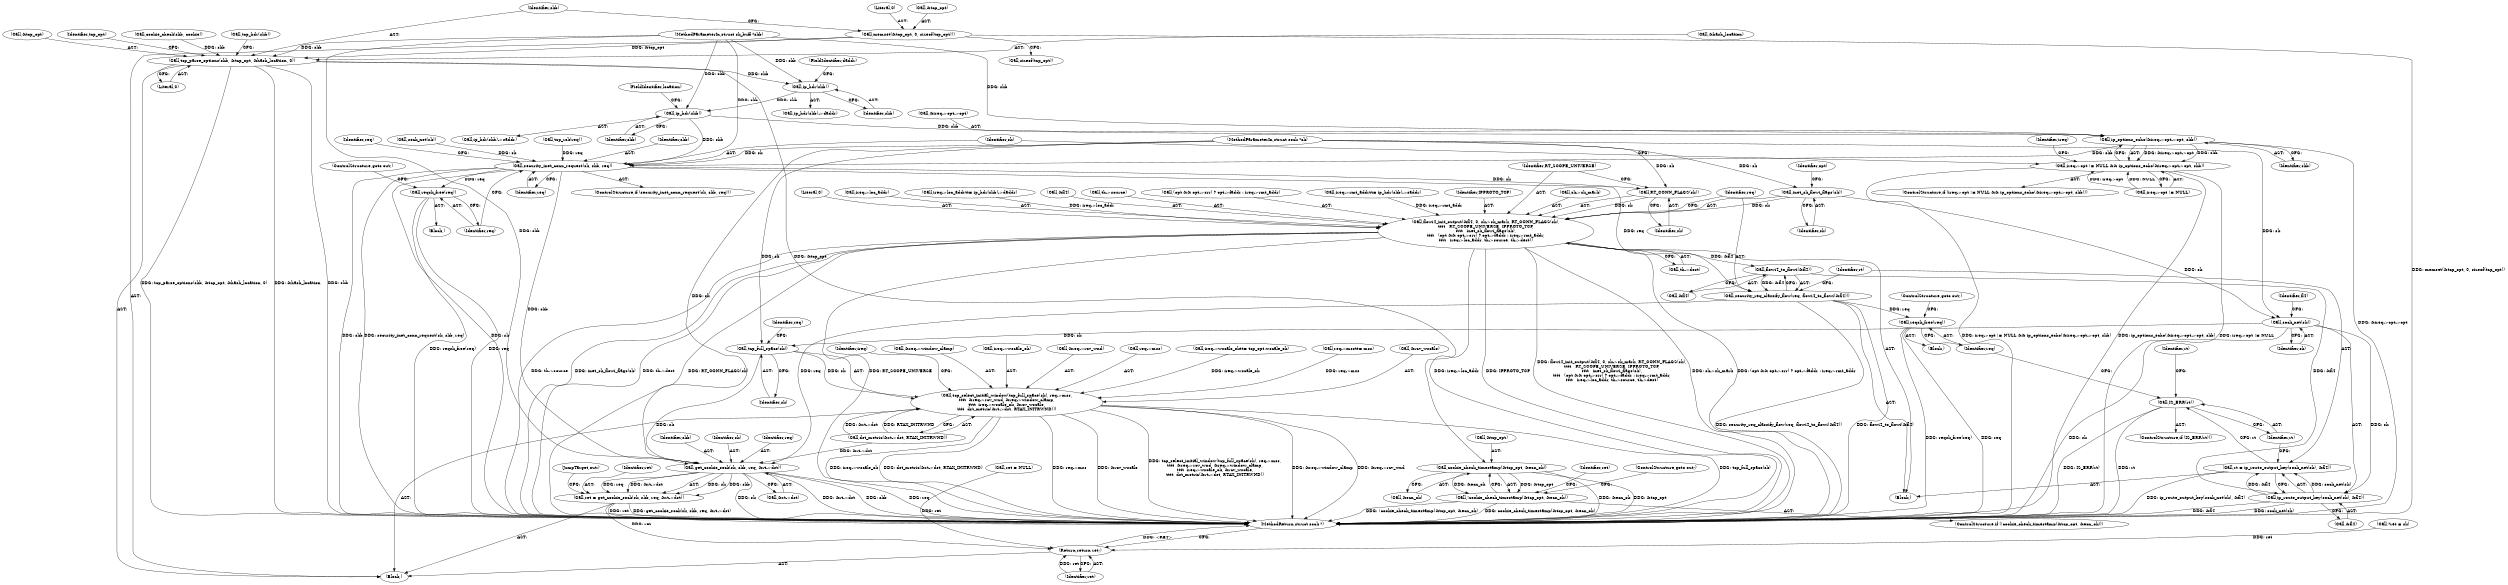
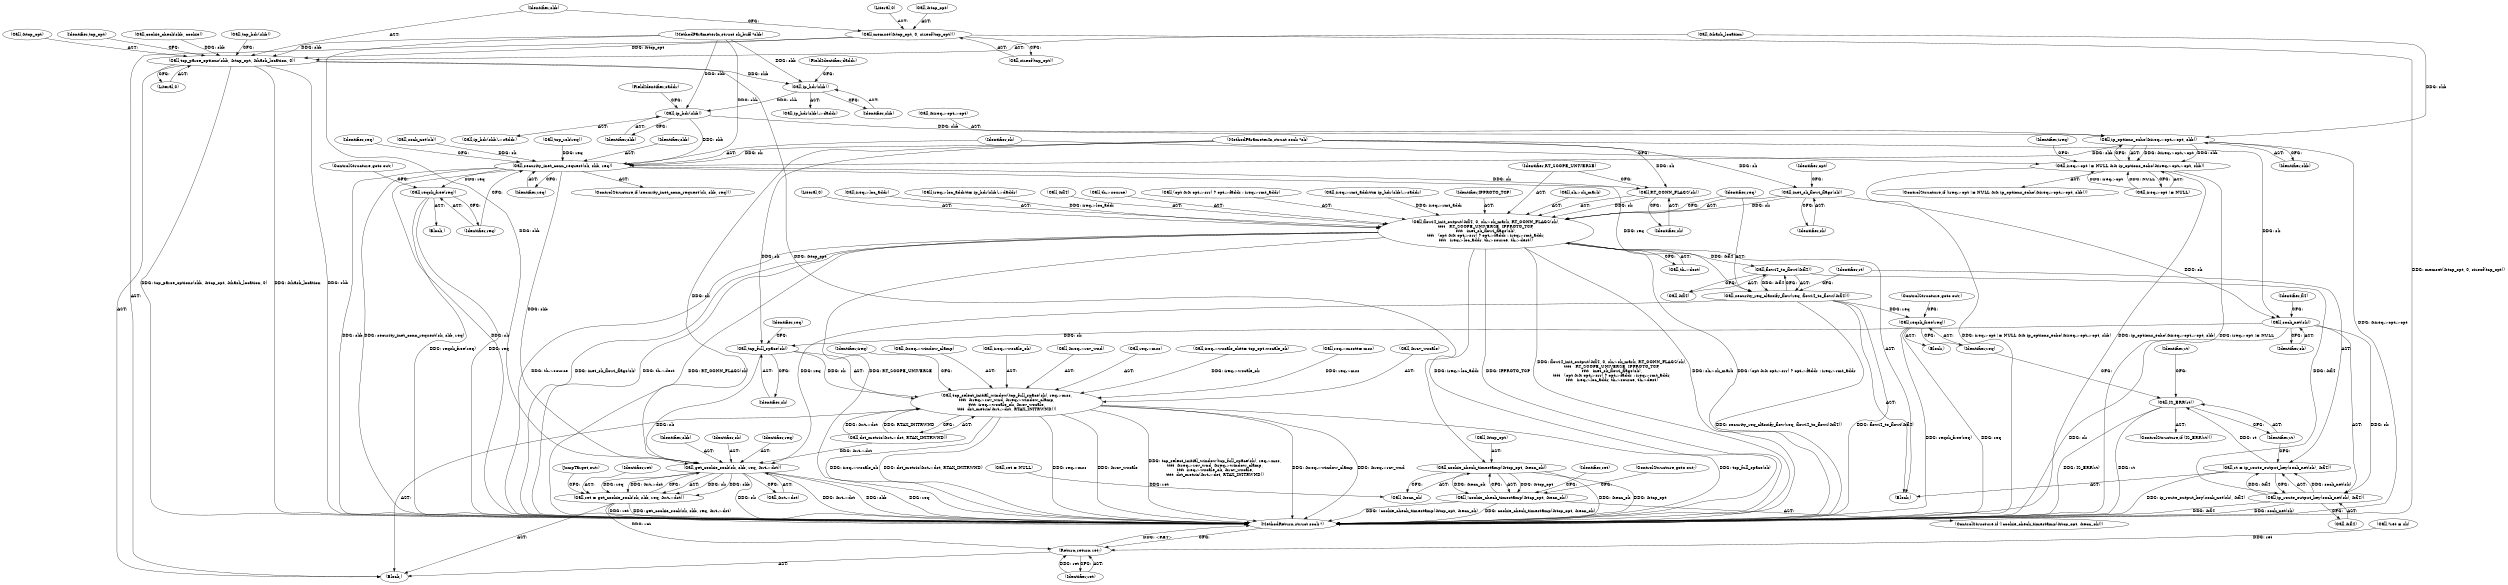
edge "(Call,sizeof(tcp_opt))" -> "(Call,memset(&tcp_opt, 0, sizeof(tcp_opt)))": added, label "AST:"
node "(FieldIdentifier,location)": label "(FieldIdentifier,location)" -> "(FieldIdentifier,saddr)"
edge "(MethodParameterIn,struct sk_buff *skb)" -> "(Call,ip_options_echo(&ireq->opt->opt, skb))": now "(Call,&hash_location)" -> "(Call,ip_options_echo(&ireq->opt->opt, skb))"
edge "(Call,rt = ip_route_output_key(sock_net(sk), &fl4))" -> "(Call,IS_ERR(rt))": label "CFG: rt" -> "DDG: rt"
edge "(Call,ret = get_cookie_sock(sk, skb, req, &rt->dst))" -> "(Call,get_cookie_sock(sk, skb, req, &rt->dst))": added, label "CFG:"
edge "(Call,ret = NULL)" -> "(Return,return ret;)": now "(Call,ret = NULL)" -> "(Call,&ecn_ok)"
